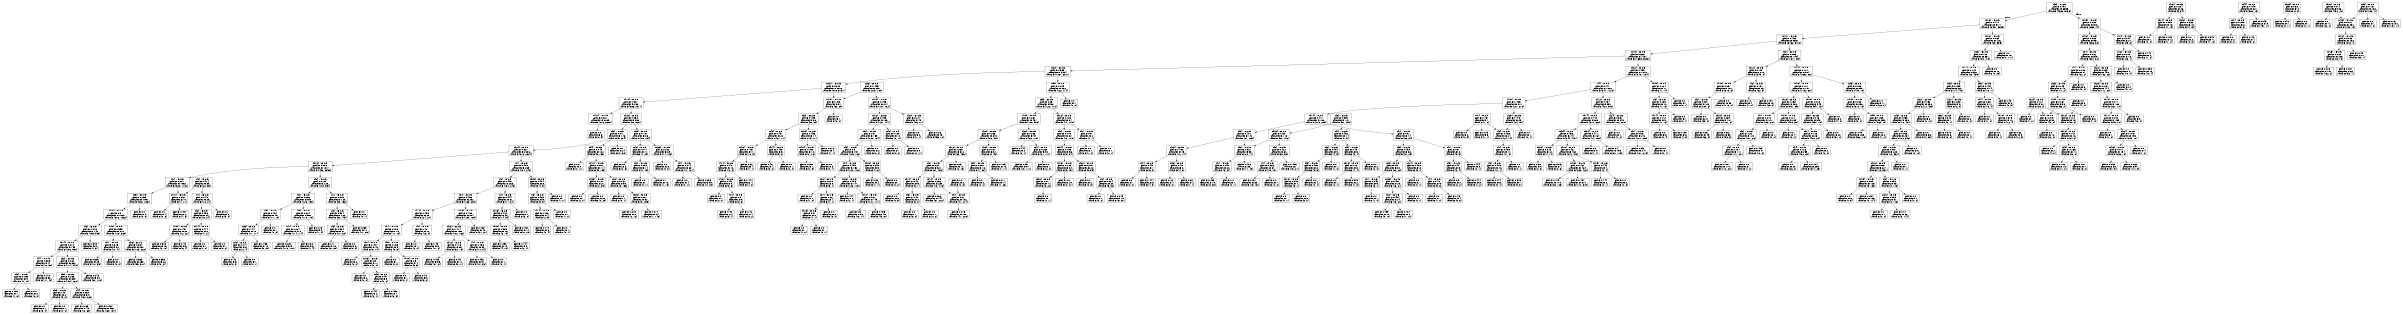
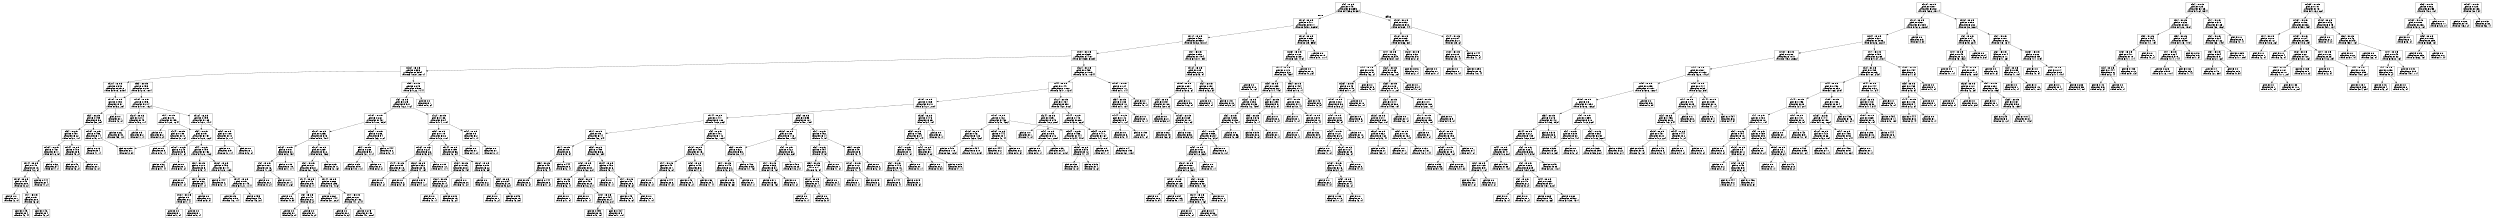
edge "X[0] <= 0.5 gini = 0.131 samples = 132 value = [185, 14]" -> "X[13] <= 0.5 gini = 0.077 samples = 292 value = [428, 18]": reversed
edge "X[14] <= 0.5 gini = 0.095 samples = 13 value = [1, 19]" -> "gini = 0.105 samples = 12 value = [1, 17]": now "X[13] <= 0.5 gini = 0.224 samples = 26 value = [5, 34]" -> "gini = 0.105 samples = 12 value = [1, 17]"
edge "X[16] <= 0.5 gini = 0.083 samples = 557 value = [836, 38]" -> "X[23] <= 0.5 gini = 0.32 samples = 8 value = [2, 8]": added
edge "X[12] <= 0.5 gini = 0.032 samples = 160 value = [243, 4]" -> "X[15] <= 0.5 gini = 0.029 samples = 133 value = [204, 3]": removed
node "X[14] <= 0.5 gini = 0.101 samples = 984 value = [1532, 86]": removed
edge "X[23] <= 0.5 gini = 0.073 samples = 474 value = [711, 28]" -> "X[21] <= 0.5 gini = 0.074 samples = 306 value = [450, 18]": added
edge "X[21] <= 0.5 gini = 0.348 samples = 2572 value = [915, 3157]" -> "X[18] <= 0.5 gini = 0.307 samples = 2321 value = [696, 2977]": removed
node "gini = 0.0 samples = 10 value = [21, 0]": added
edge "X[24] <= 0.5 gini = 0.121 samples = 20 value = [29, 2]" -> "X[0] <= 0.5 gini = 0.075 samples = 32 value = [49, 2]": reversed
edge "gini = 0.0 samples = 3 value = [4, 0]" -> "X[12] <= 0.5 gini = 0.124 samples = 19 value = [28, 2]": reversed
edge "X[22] <= 0.5 gini = 0.052 samples = 298 value = [12, 439]" -> "gini = 0.0 samples = 8 value = [0, 12]": reversed
edge "X[12] <= 0.5 gini = 0.499 samples = 169 value = [131, 141]" -> "X[1] <= 0.5 gini = 0.5 samples = 159 value = [129, 124]": now "X[12] <= 0.5 gini = 0.499 samples = 169 value = [131, 141]" -> "X[3] <= 0.5 gini = 0.5 samples = 157 value = [129, 122]"
edge "X[7] <= 0.5 gini = 0.497 samples = 7 value = [7, 6]" -> "X[3] <= 0.5 gini = 0.465 samples = 24 value = [24, 14]": reversed
edge "X[7] <= 0.5 gini = 0.218 samples = 121 value = [183, 26]" -> "X[6] <= 0.5 gini = 0.22 samples = 120 value = [181, 26]": now "X[19] <= 0.5 gini = 0.124 samples = 265 value = [408, 29]" -> "X[6] <= 0.5 gini = 0.22 samples = 120 value = [181, 26]"
edge "X[6] <= 0.5 gini = 0.046 samples = 343 value = [537, 13]" -> "X[7] <= 0.5 gini = 0.126 samples = 261 value = [402, 29]": now "X[6] <= 0.5 gini = 0.046 samples = 343 value = [537, 13]" -> "X[4] <= 0.5 gini = 0.049 samples = 321 value = [500, 13]"
node "gini = 0.198 samples = 6 value = [1, 8]": label "gini = 0.198 samples = 6 value = [1, 8]" -> "gini = 0.198 gini = 6 value = [1, 8]"
edge "X[0] <= 0.5 gini = 0.179 samples = 82 value = [13, 118]" -> "X[13] <= 0.5 gini = 0.224 samples = 26 value = [5, 34]": added
edge "X[15] <= 0.5 gini = 0.453 samples = 14 value = [9, 17]" -> "X[14] <= 0.5 gini = 0.198 samples = 10 value = [2, 16]": now "X[15] <= 0.5 gini = 0.453 samples = 14 value = [9, 17]" -> "gini = 0.298 samples = 7 value = [2, 9]"
edge "X[24] <= 0.5 gini = 0.459 samples = 444 value = [244, 440]" -> "X[10] <= 0.5 gini = 0.461 samples = 432 value = [240, 426]": reversed
edge "X[6] <= 0.5 gini = 0.041 samples = 146 value = [5, 234]" -> "X[24] <= 0.5 gini = 0.327 samples = 2086 value = [676, 2604]": now "X[10] <= 0.5 gini = 0.327 samples = 2089 value = [676, 2609]" -> "X[24] <= 0.5 gini = 0.327 samples = 2086 value = [676, 2604]"
node "X[6] <= 0.5 gini = 0.074 samples = 17 value = [1, 25]": label "X[6] <= 0.5 gini = 0.074 samples = 17 value = [1, 25]" -> "X[6] <= 0.5 value = 0.074 samples = 17 value = [1, 25]"
edge "X[4] <= 0.5 gini = 0.126 samples = 259 value = [400, 29]" -> "gini = 0.0 samples = 20 value = [26, 0]": reversed
node "gini = 0.406 value = 33 value = [17, 43]": label "gini = 0.406 value = 33 value = [17, 43]" -> "gini = 0.406 samples = 33 value = [17, 43]"
node "gini = 0.486 value = 26 value = [15, 21]": label "gini = 0.486 value = 26 value = [15, 21]" -> "gini = 0.486 samples = 26 value = [15, 21]"
node "X[5] <= 0.5 gini = 0.469 samples = 8 value = [3, 5]": label "X[5] <= 0.5 gini = 0.469 samples = 8 value = [3, 5]" -> "X[5] <= 0.5 gini = 0.469 value = 8 value = [3, 5]"
edge "X[13] <= 0.5 gini = 0.286 samples = 1817 value = [492, 2356]" -> "X[6] <= 0.5 gini = 0.25 samples = 725 value = [164, 954]": removed
node "X[12] <= 0.5 gini = 0.375 samples = 4 value = [3, 1]": label "X[12] <= 0.5 gini = 0.375 samples = 4 value = [3, 1]" -> "X[12] <= 0.5 gini = 0.775 samples = 4 value = [3, 1]"
edge "gini = 0.0 samples = 2 value = [0, 6]" -> "X[4] <= 0.5 gini = 0.27 samples = 152 value = [41, 214]": reversed
edge "X[7] <= 0.5 gini = 0.307 samples = 1092 value = [328, 1402]" -> "X[14] <= 0.5 gini = 0.391 samples = 10 value = [4, 11]": now "X[7] <= 0.5 gini = 0.307 samples = 1092 value = [328, 1402]" -> "X[0] <= 0.5 gini = 0.474 samples = 35 value = [22, 35]"
node "gini = 0.219 samples = 13 value = [3, 21]": added
